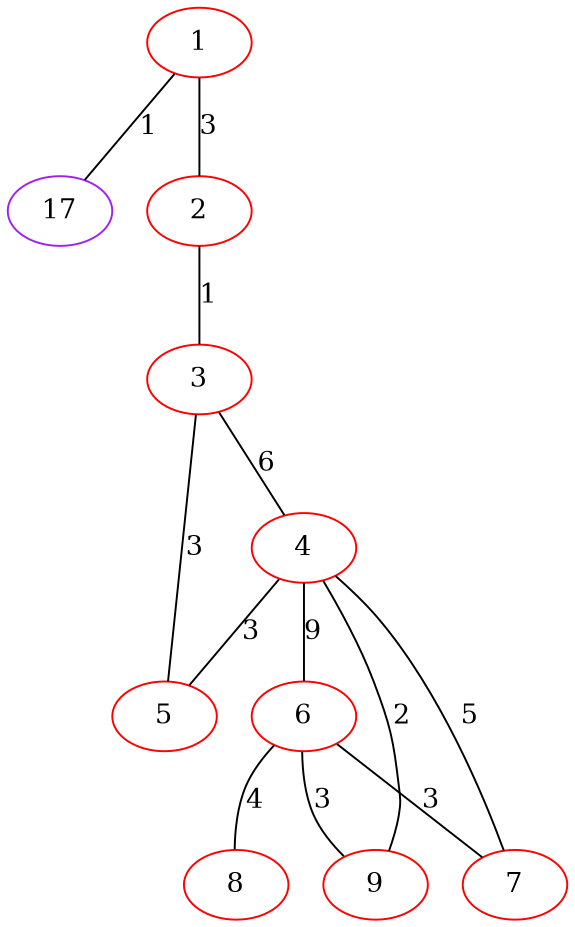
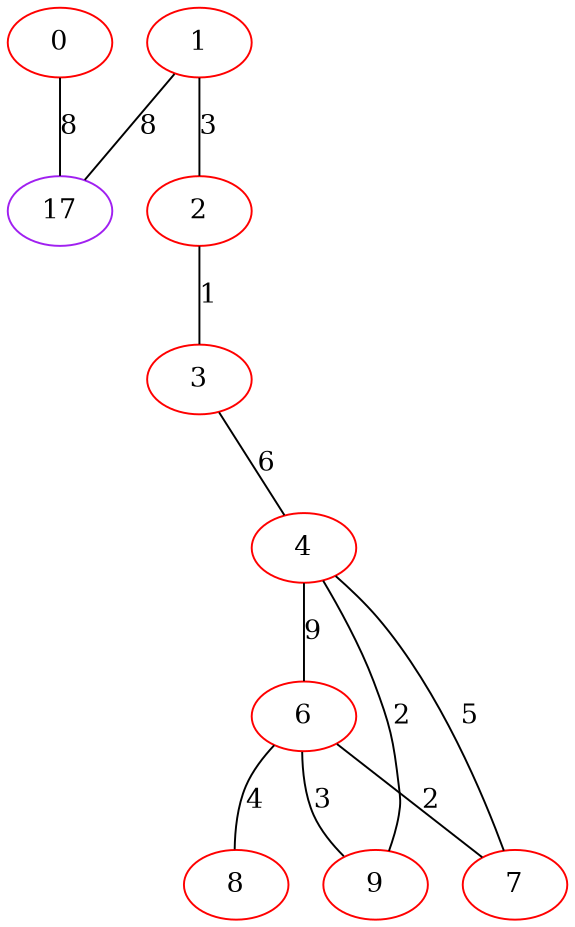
node "0": added
edge "1" -- "17": label "1" -> "8"
node "5": removed
edge "6" -- "7": label "3" -> "2"
